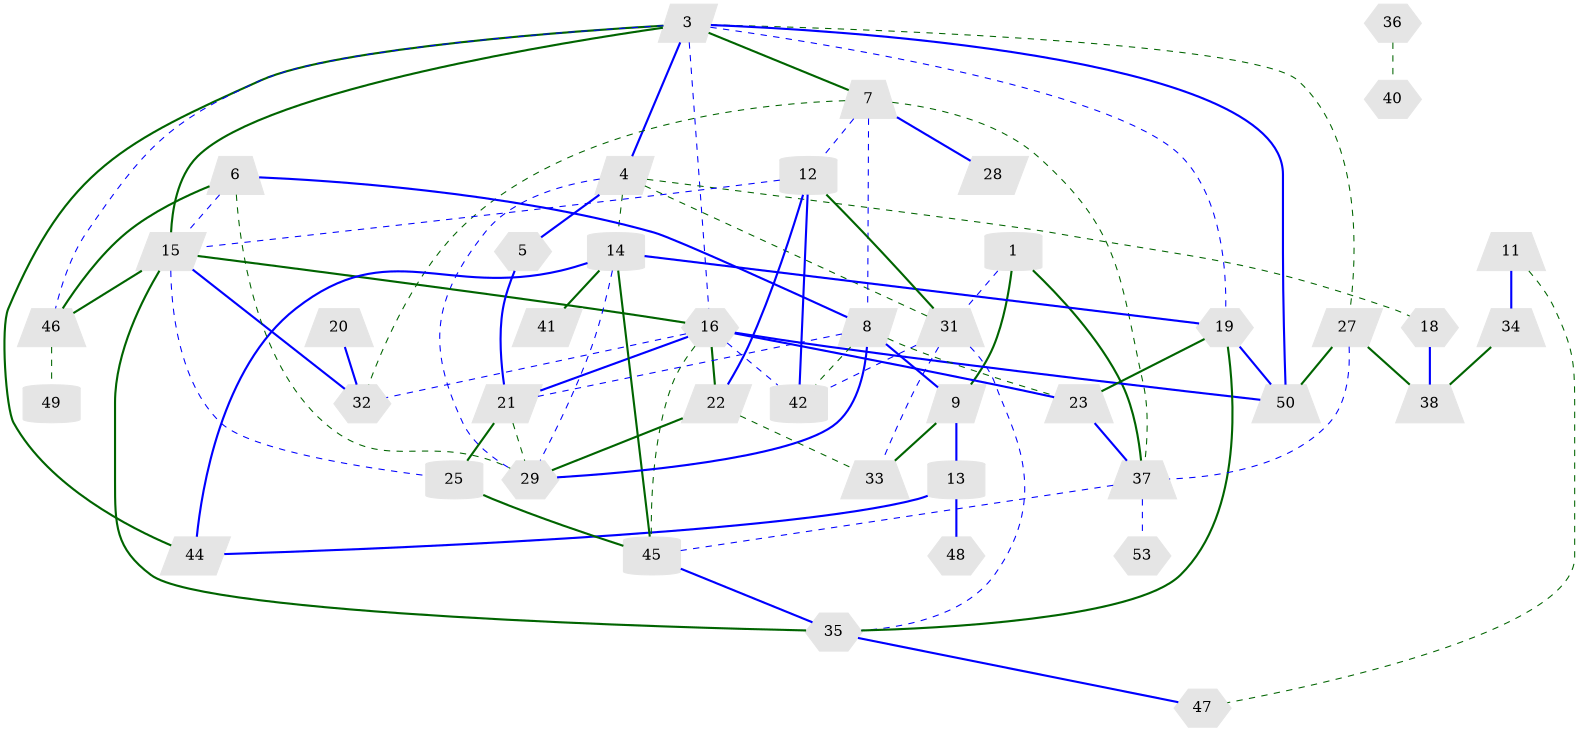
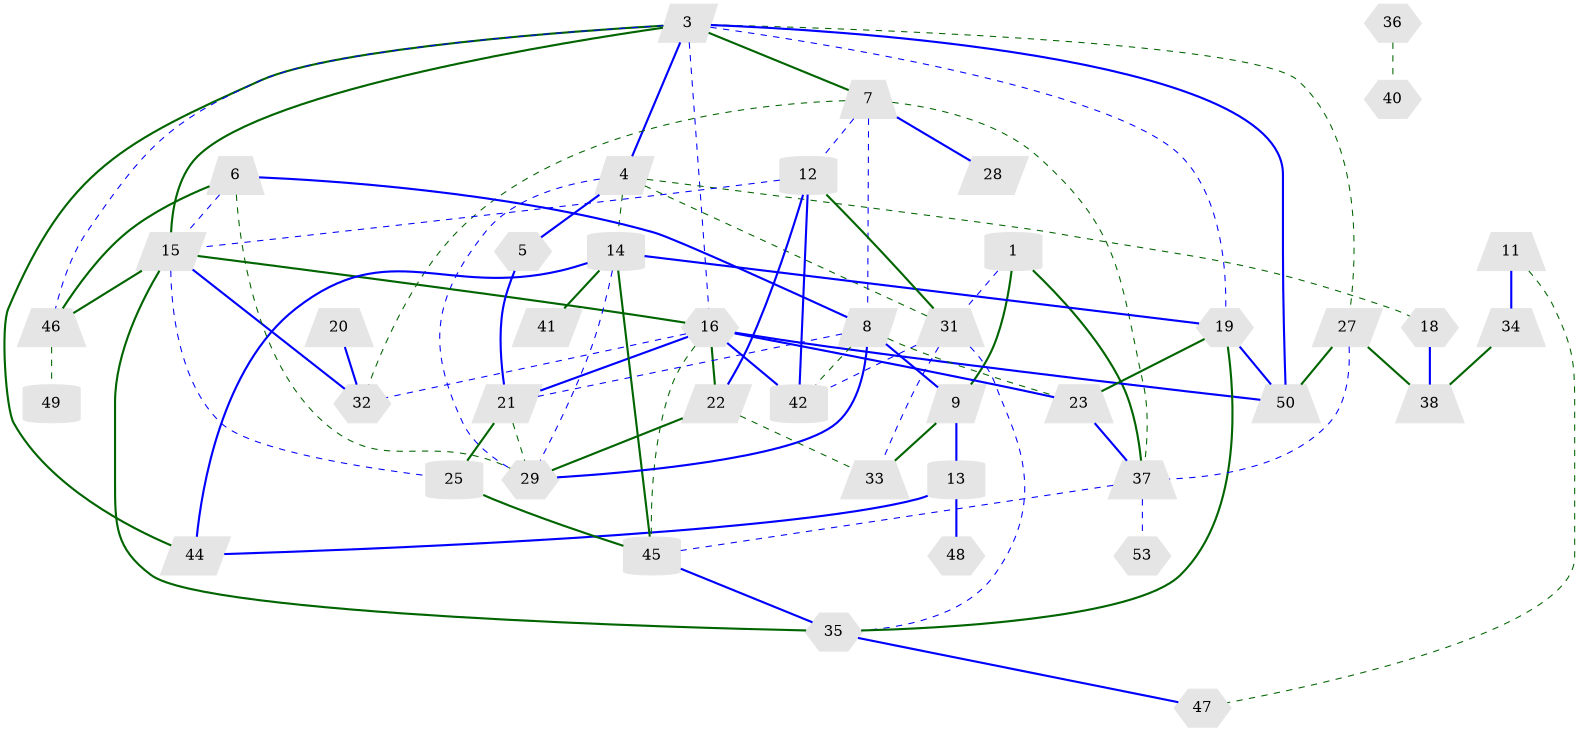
edge "16" -- "42": style dashed -> bold
